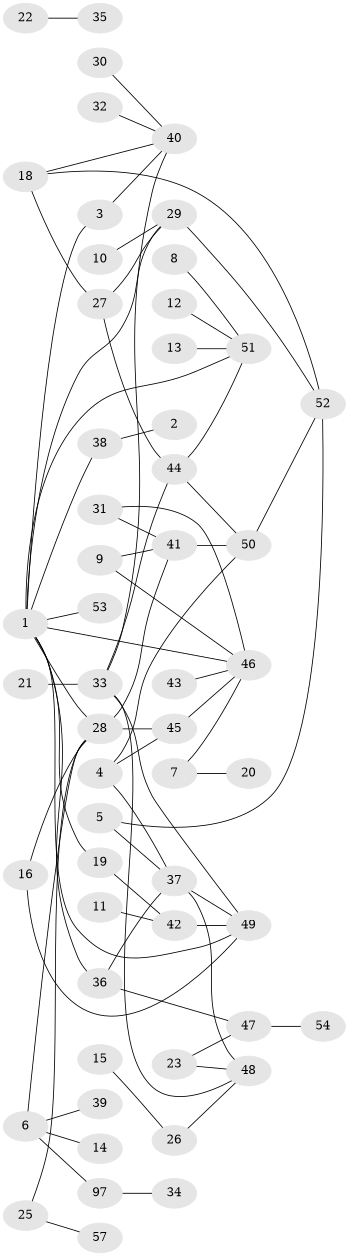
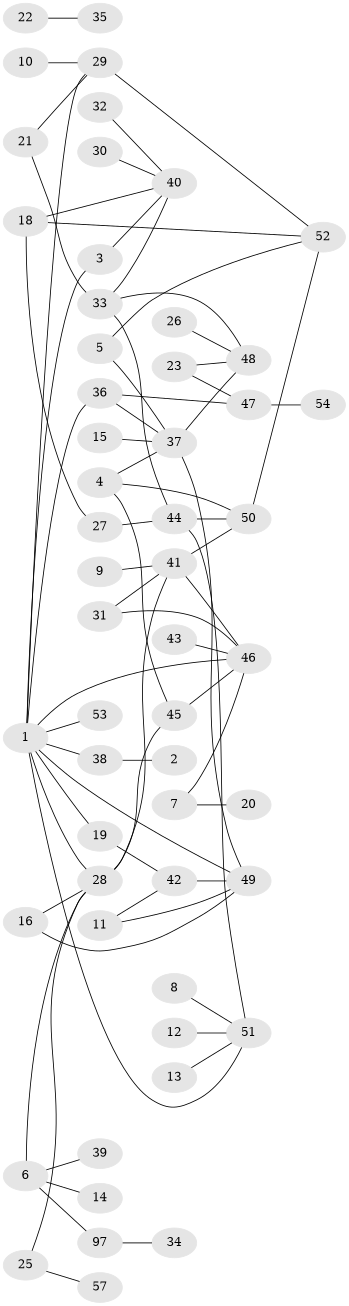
edge "29" -- "27": now "29" -- "21"
edge "9" -- "46": now "41" -- "46"
edge "33" -- "49": now "11" -- "49"
edge "15" -- "26": now "15" -- "37"
